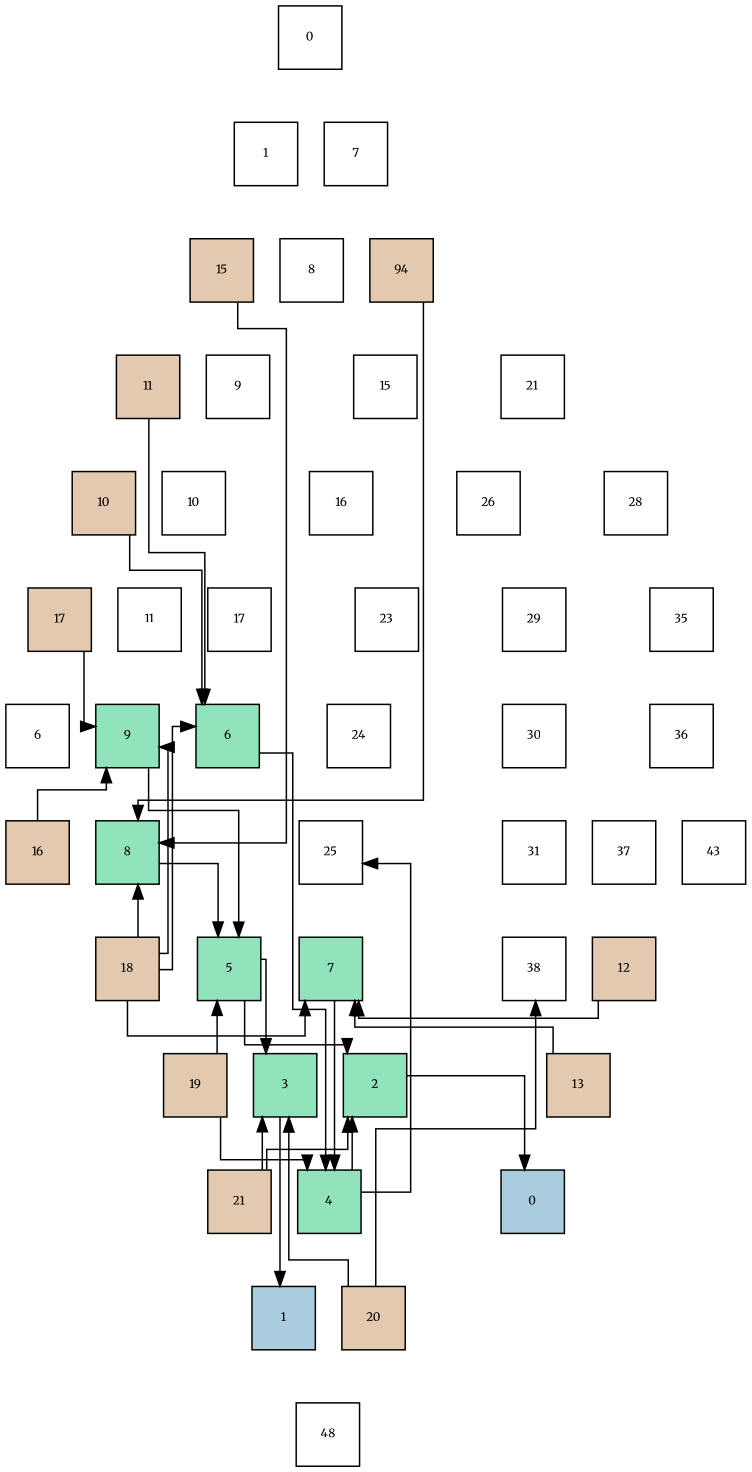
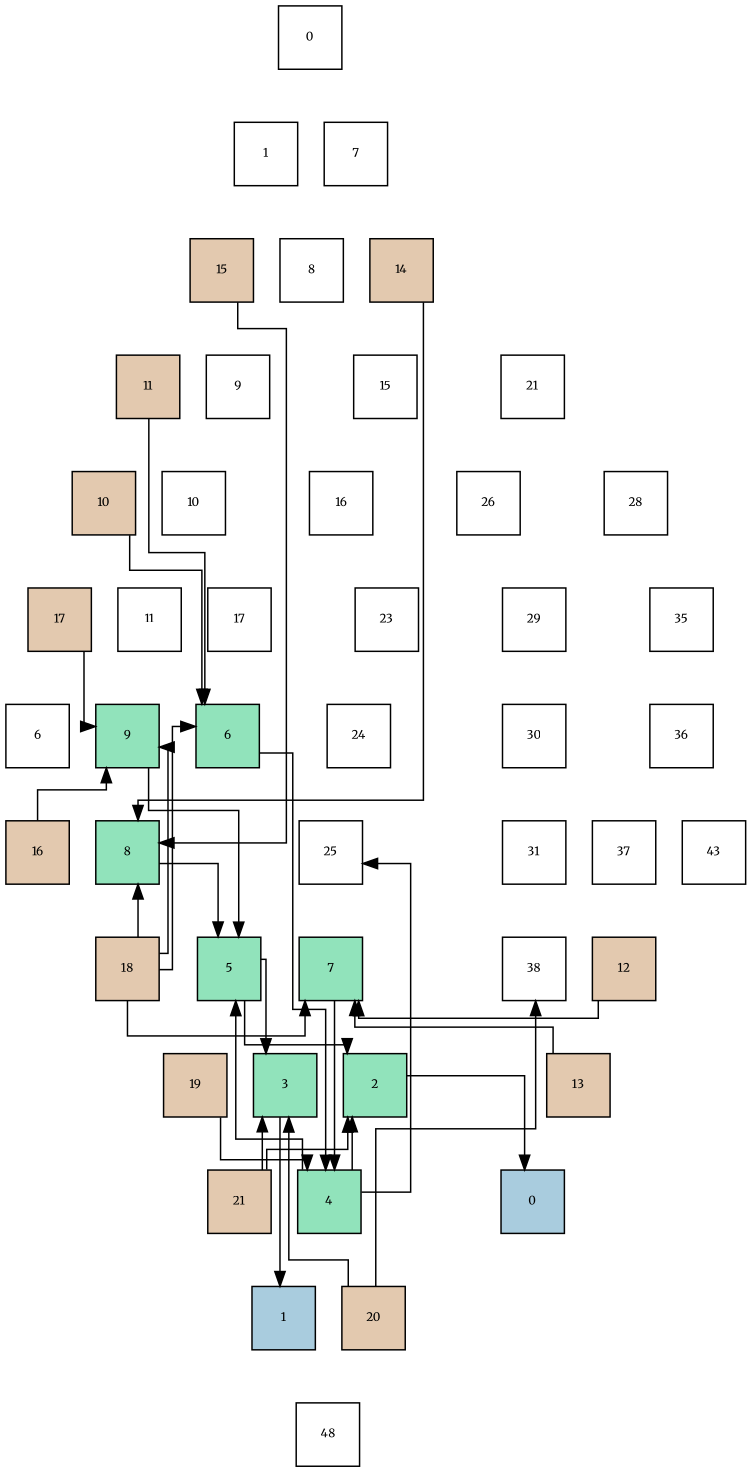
node "94": label "94" -> "14"
edge "19" -> "5": now "4" -> "5"
